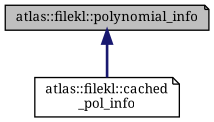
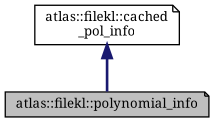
edge "atlas::filekl::cached _pol_info" -> "atlas::filekl::polynomial_info": reversed
